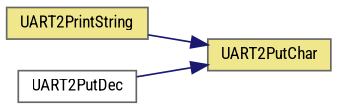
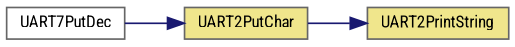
edge "UART2PrintString" -> "UART2PutChar": reversed
node "UART2PutDec": label "UART2PutDec" -> "UART7PutDec"
